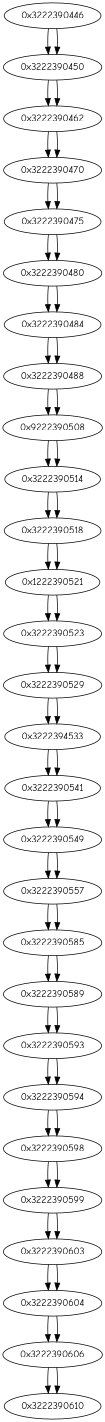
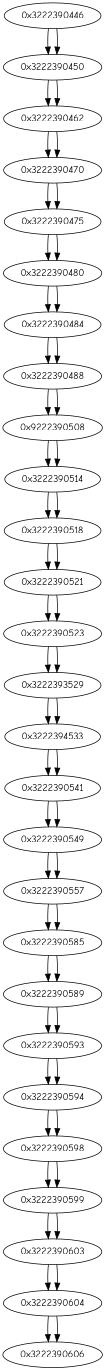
node "0x1222390521": label "0x1222390521" -> "0x3222390521"
node "0x3222390529": label "0x3222390529" -> "0x3222393529"
node "0x3222390610": removed
